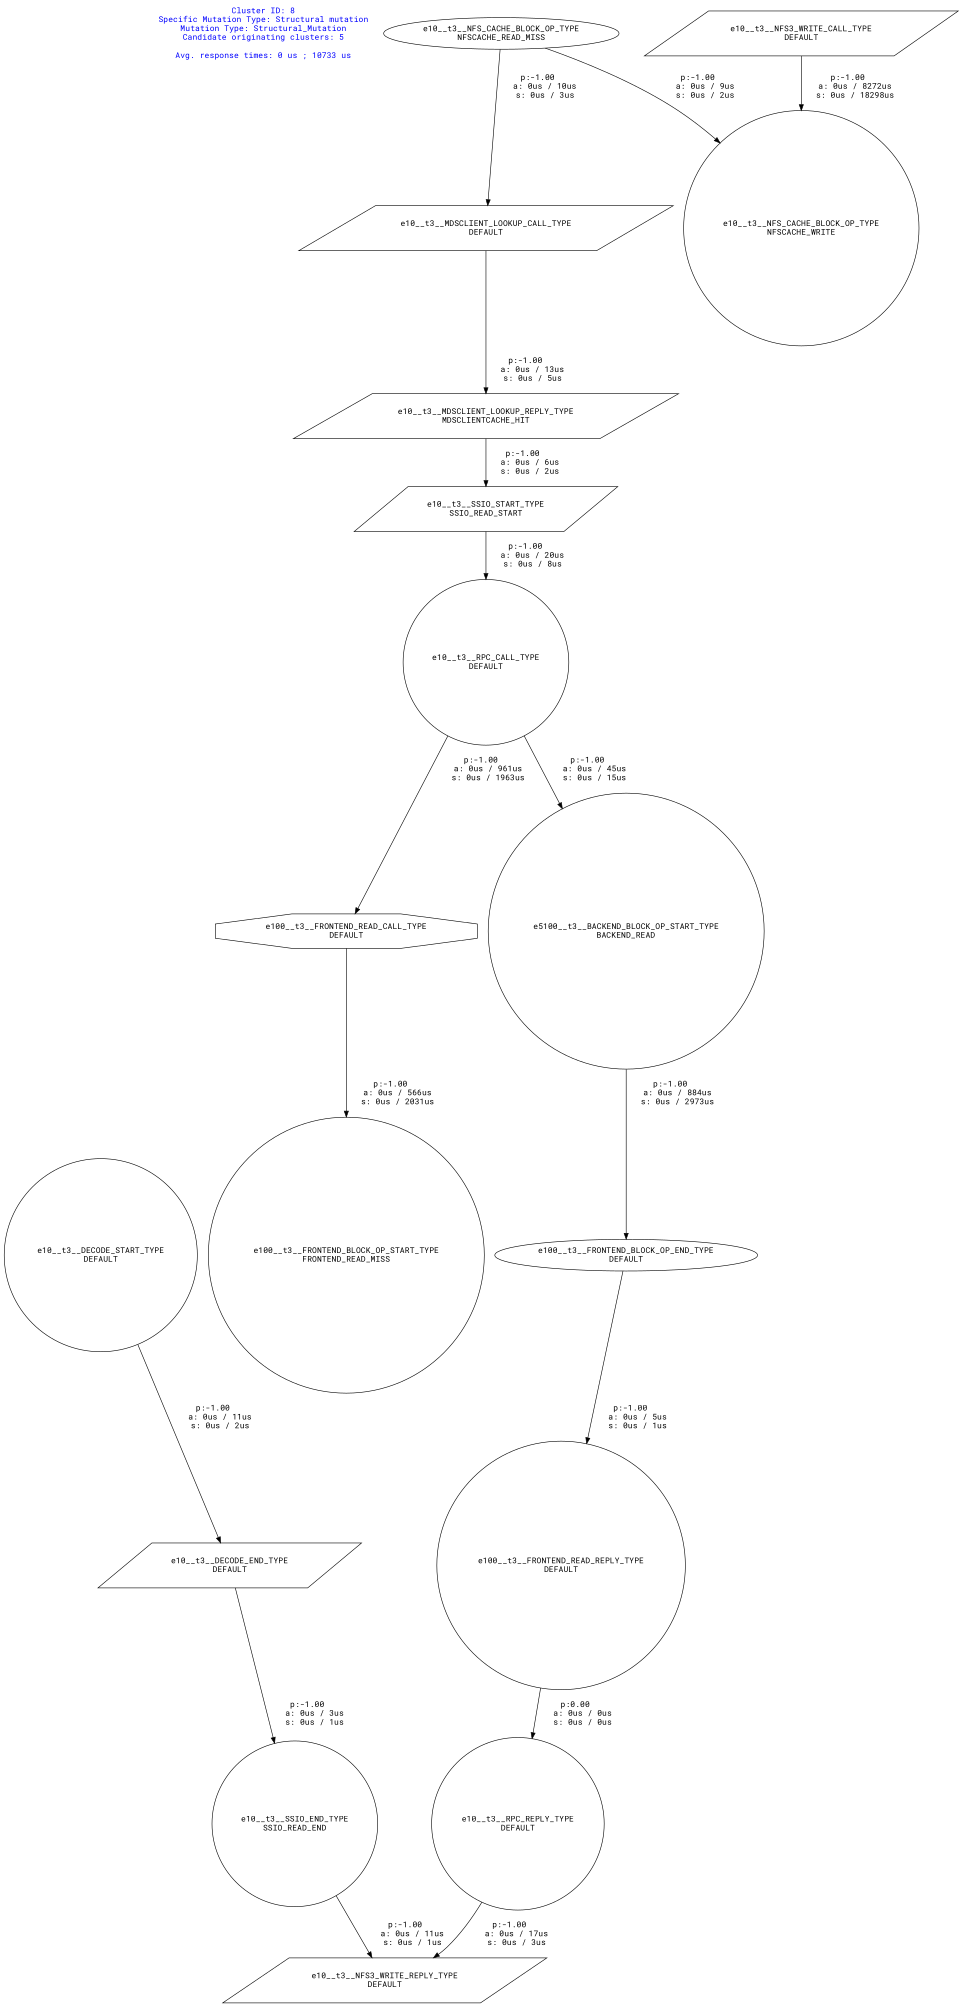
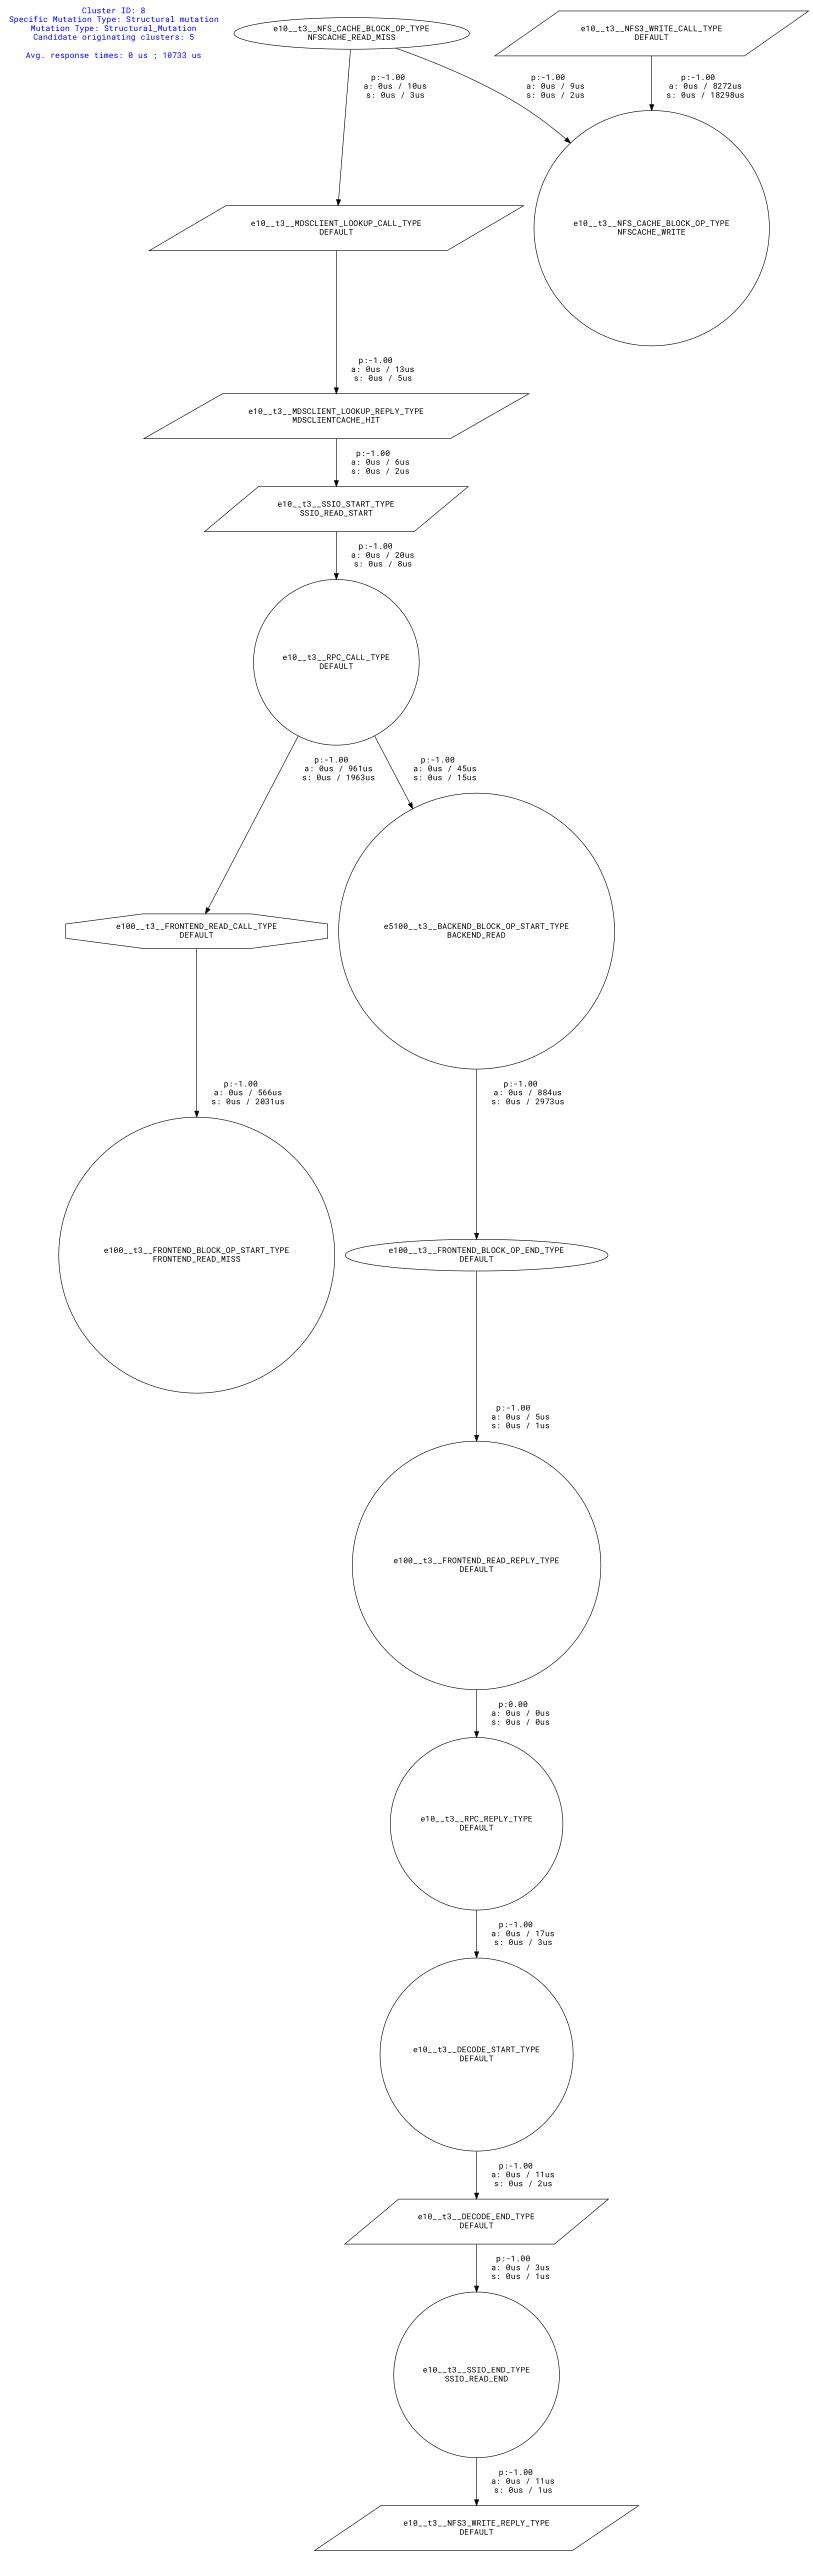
edge "e10__t3__RPC_REPLY_TYPE DEFAULT" -> "e10__t3__NFS3_WRITE_REPLY_TYPE DEFAULT": now "e10__t3__RPC_REPLY_TYPE DEFAULT" -> "e10__t3__DECODE_START_TYPE DEFAULT"
